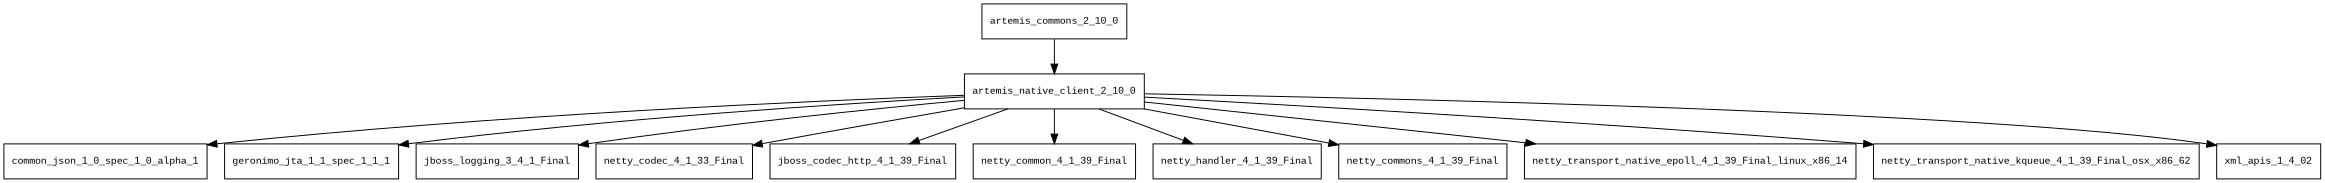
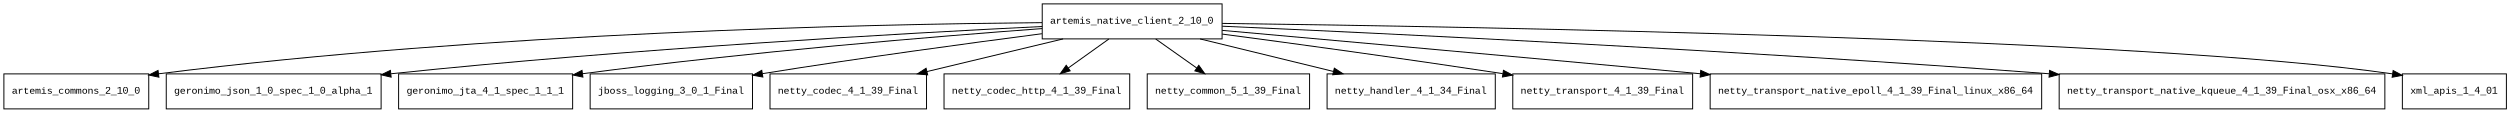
edge "artemis_commons_2_10_0" -> "artemis_native_client_2_10_0": reversed
node "common_json_1_0_spec_1_0_alpha_1": label "common_json_1_0_spec_1_0_alpha_1" -> "geronimo_json_1_0_spec_1_0_alpha_1"
node "geronimo_jta_1_1_spec_1_1_1": label "geronimo_jta_1_1_spec_1_1_1" -> "geronimo_jta_4_1_spec_1_1_1"
node "jboss_logging_3_4_1_Final": label "jboss_logging_3_4_1_Final" -> "jboss_logging_3_0_1_Final"
node "netty_codec_4_1_33_Final": label "netty_codec_4_1_33_Final" -> "netty_codec_4_1_39_Final"
node "jboss_codec_http_4_1_39_Final": label "jboss_codec_http_4_1_39_Final" -> "netty_codec_http_4_1_39_Final"
node "netty_common_4_1_39_Final": label "netty_common_4_1_39_Final" -> "netty_common_5_1_39_Final"
node "netty_handler_4_1_39_Final": label "netty_handler_4_1_39_Final" -> "netty_handler_4_1_34_Final"
node "netty_commons_4_1_39_Final": label "netty_commons_4_1_39_Final" -> "netty_transport_4_1_39_Final"
node "netty_transport_native_epoll_4_1_39_Final_linux_x86_14": label "netty_transport_native_epoll_4_1_39_Final_linux_x86_14" -> "netty_transport_native_epoll_4_1_39_Final_linux_x86_64"
node "netty_transport_native_kqueue_4_1_39_Final_osx_x86_62": label "netty_transport_native_kqueue_4_1_39_Final_osx_x86_62" -> "netty_transport_native_kqueue_4_1_39_Final_osx_x86_64"
node "xml_apis_1_4_02": label "xml_apis_1_4_02" -> "xml_apis_1_4_01"
